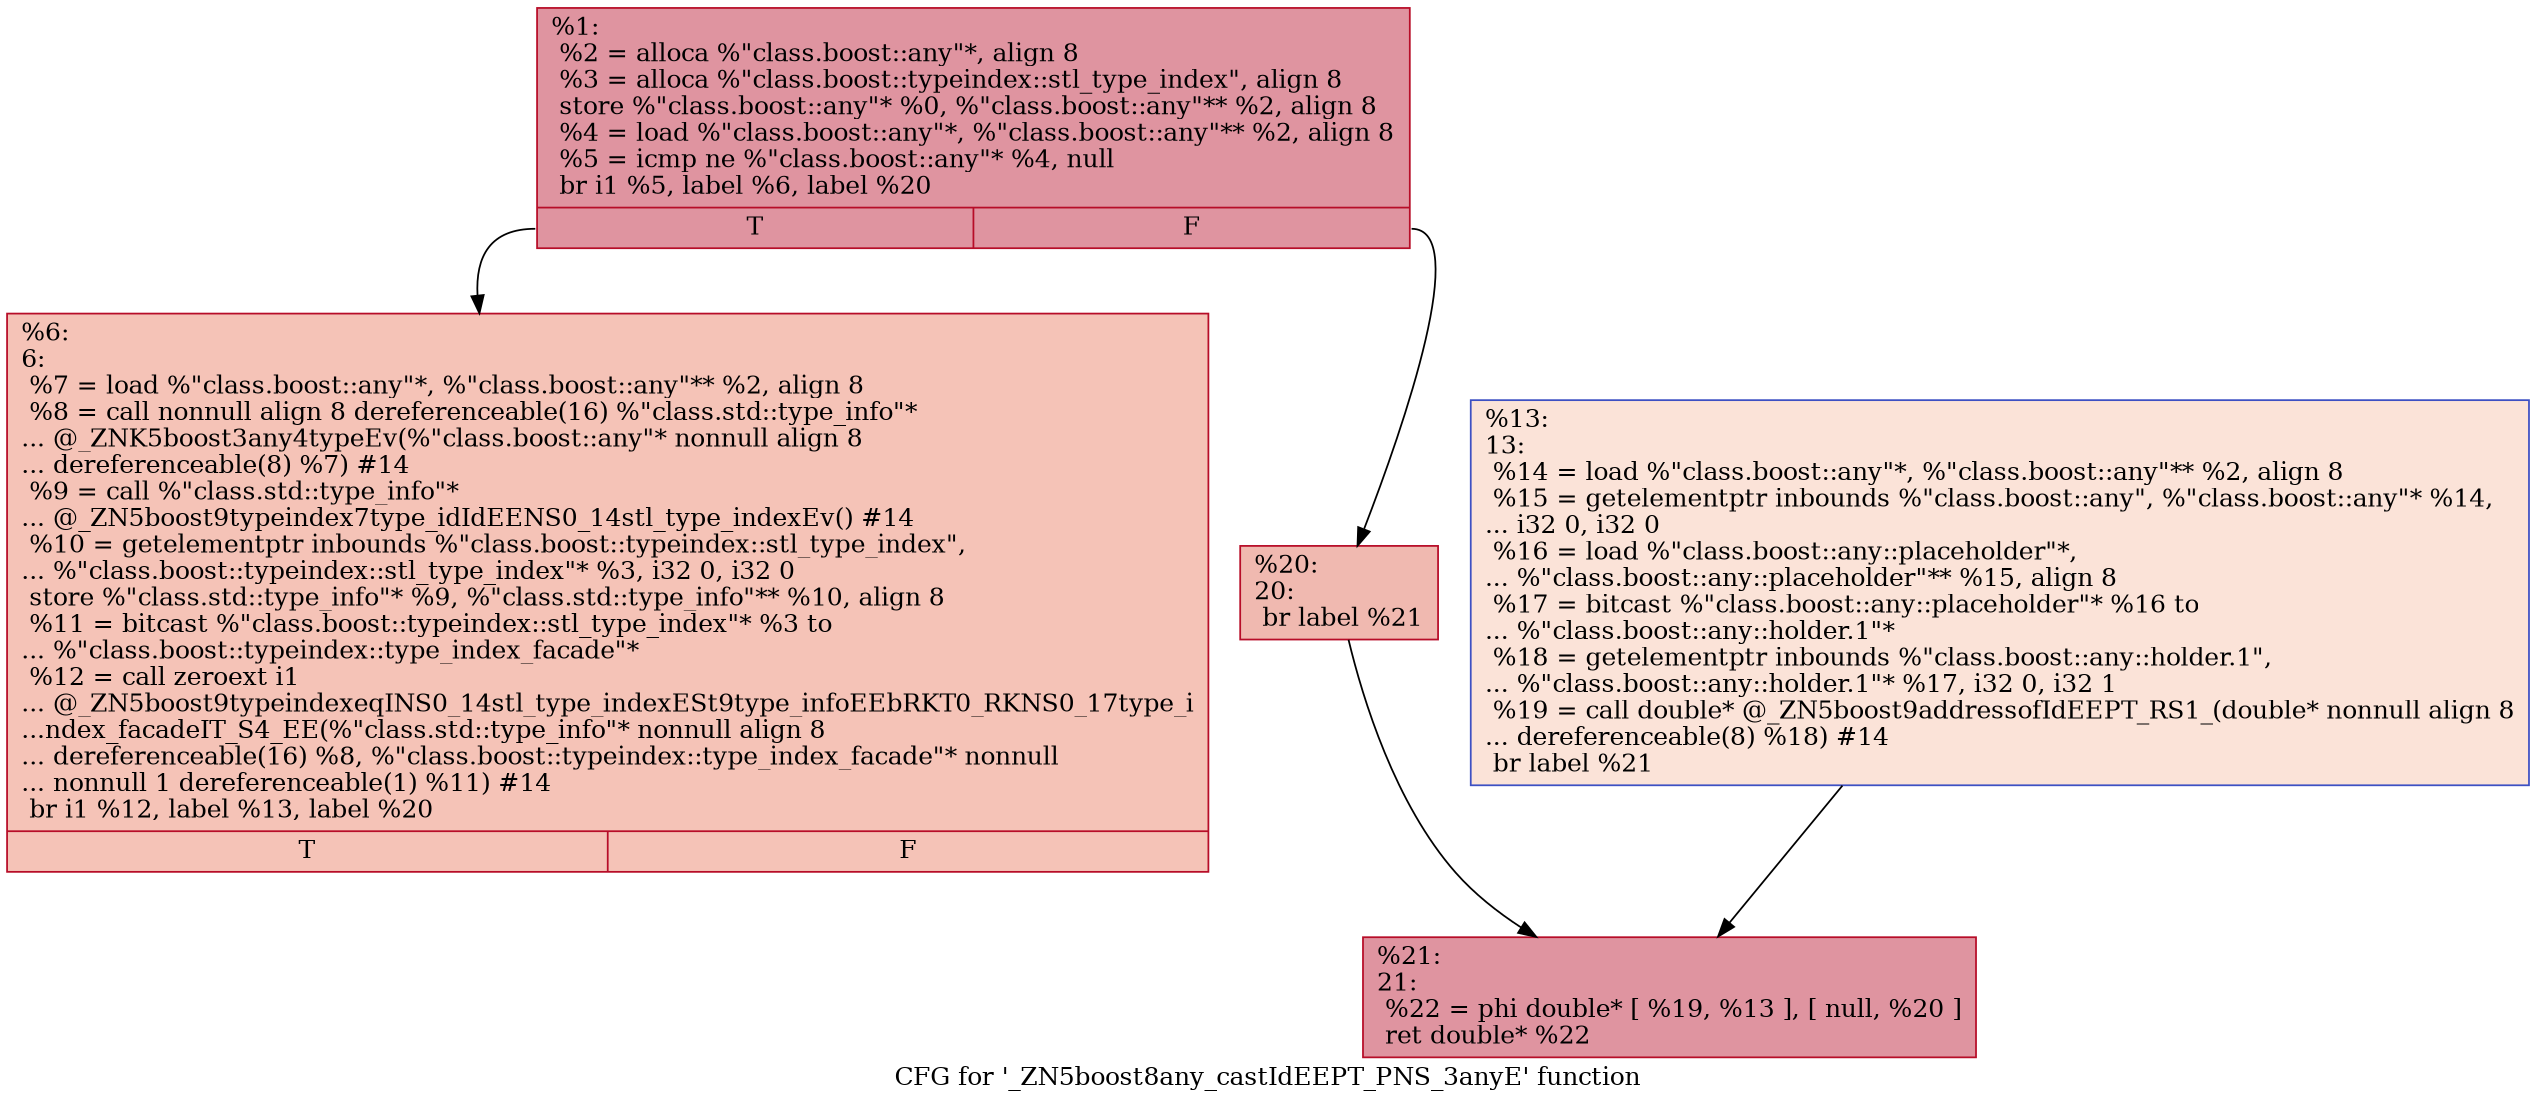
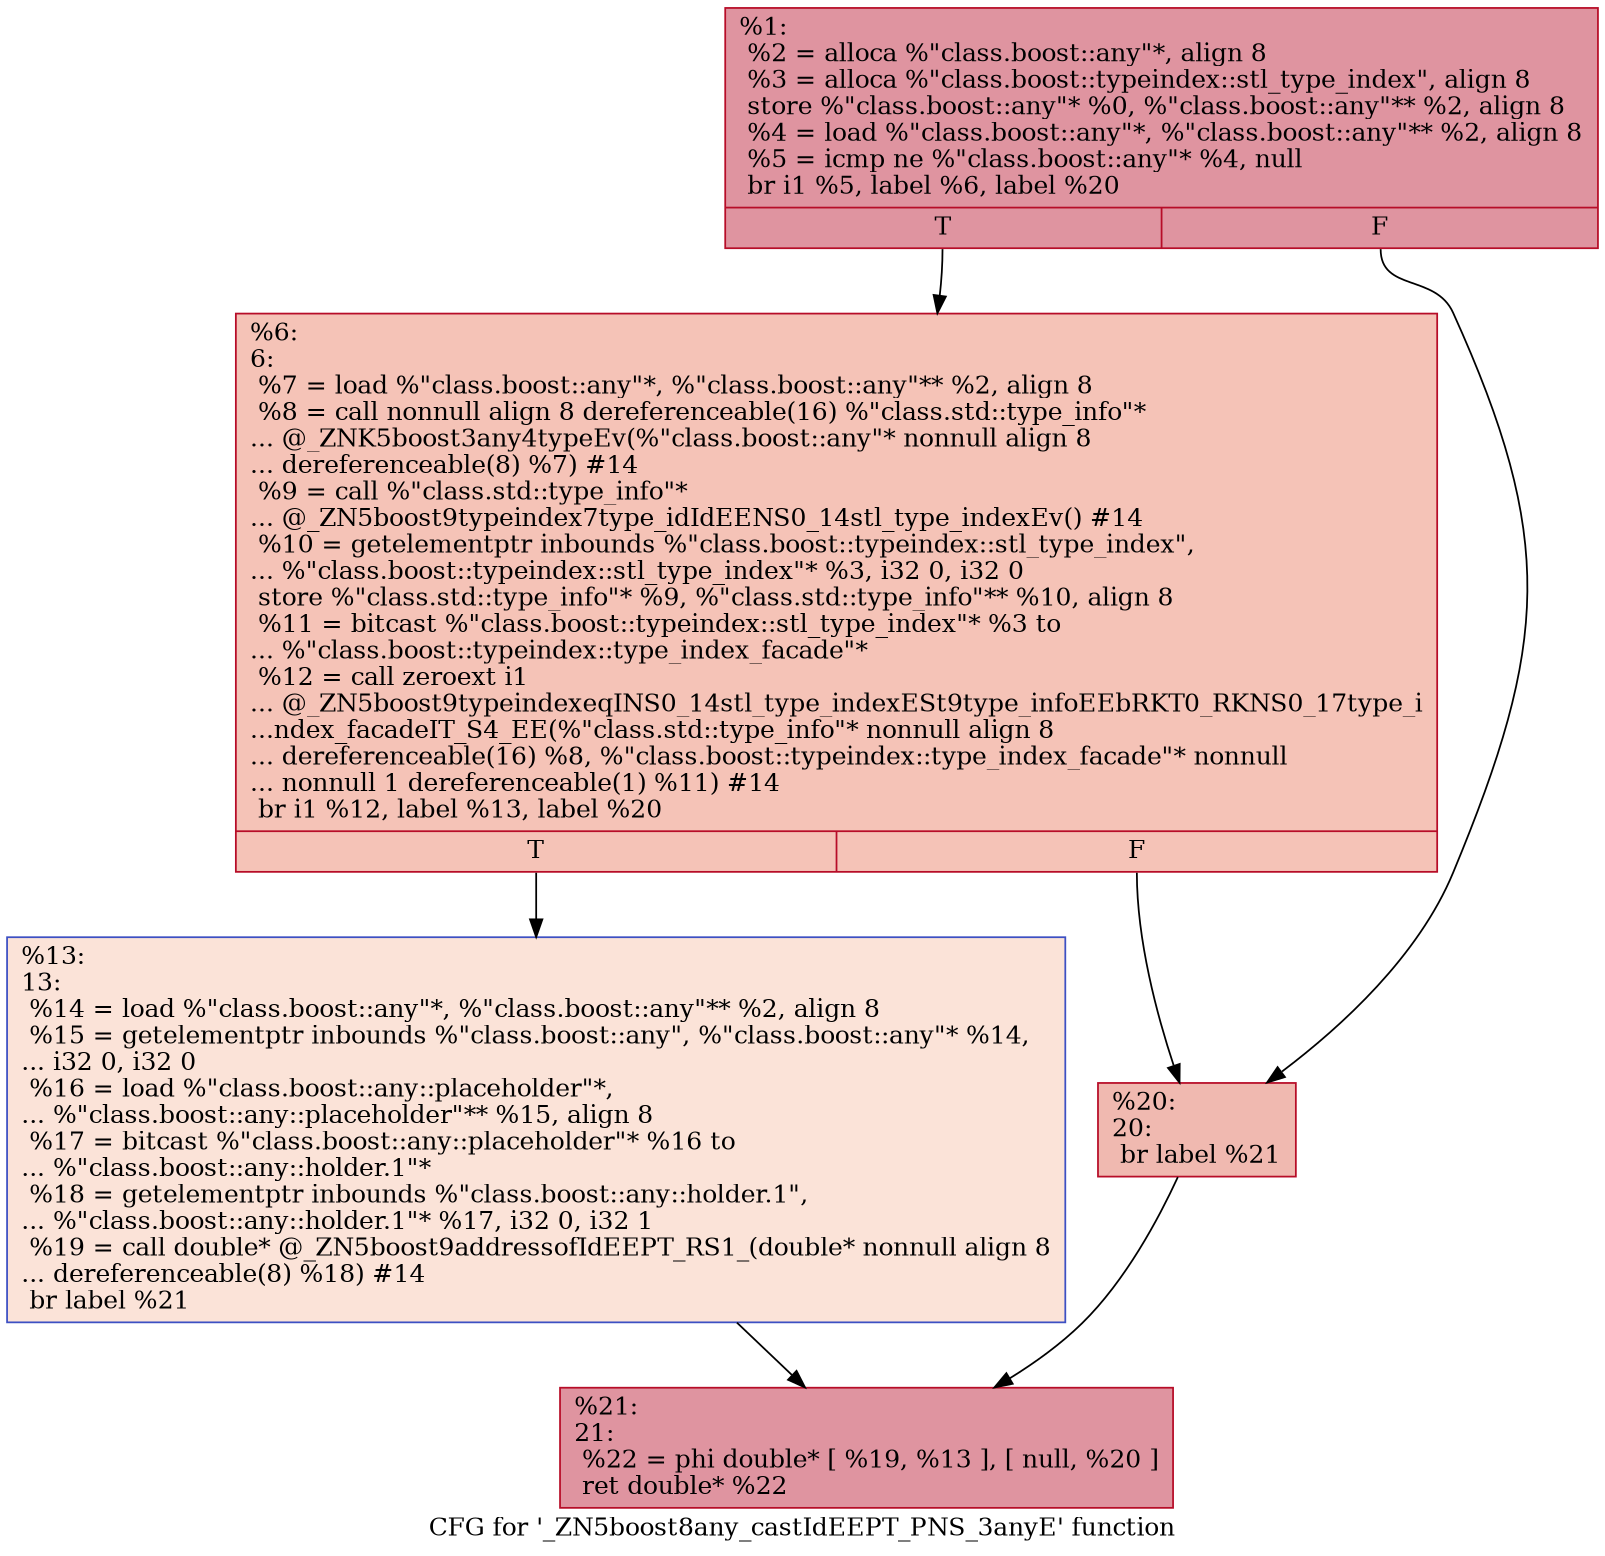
edge "%6:" -> "%13:": added
edge "%6:" -> "%20:": added
